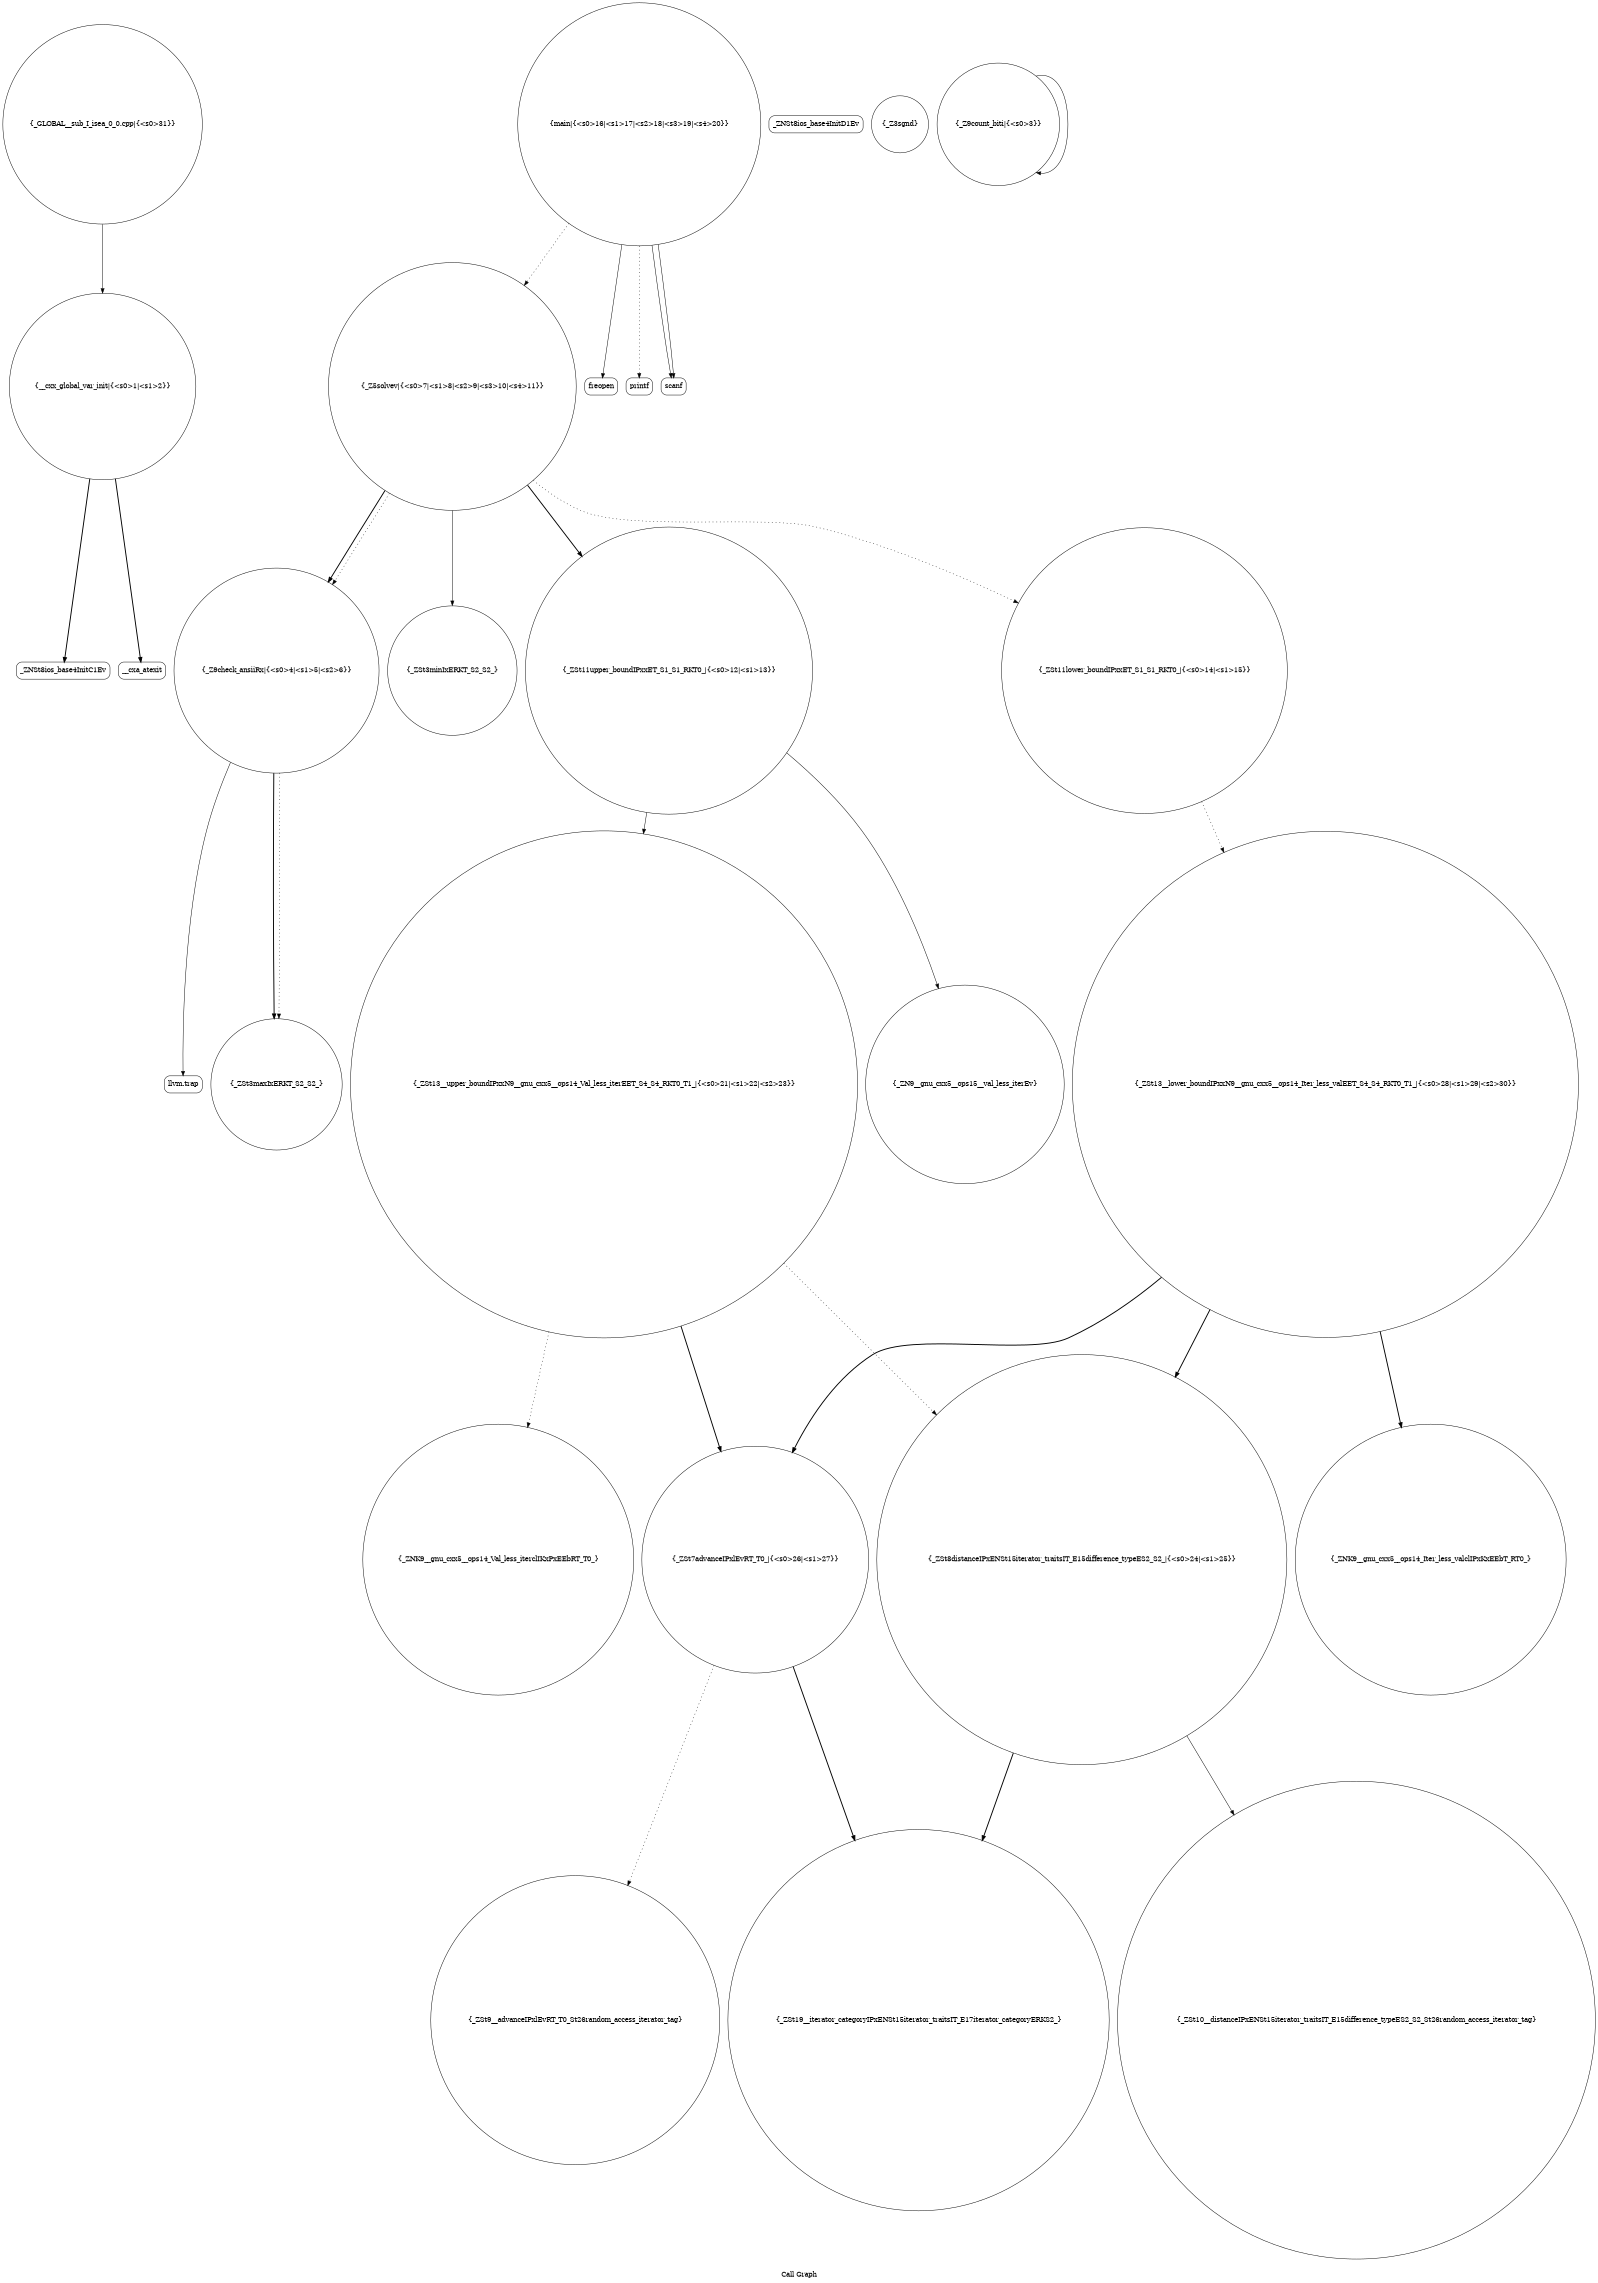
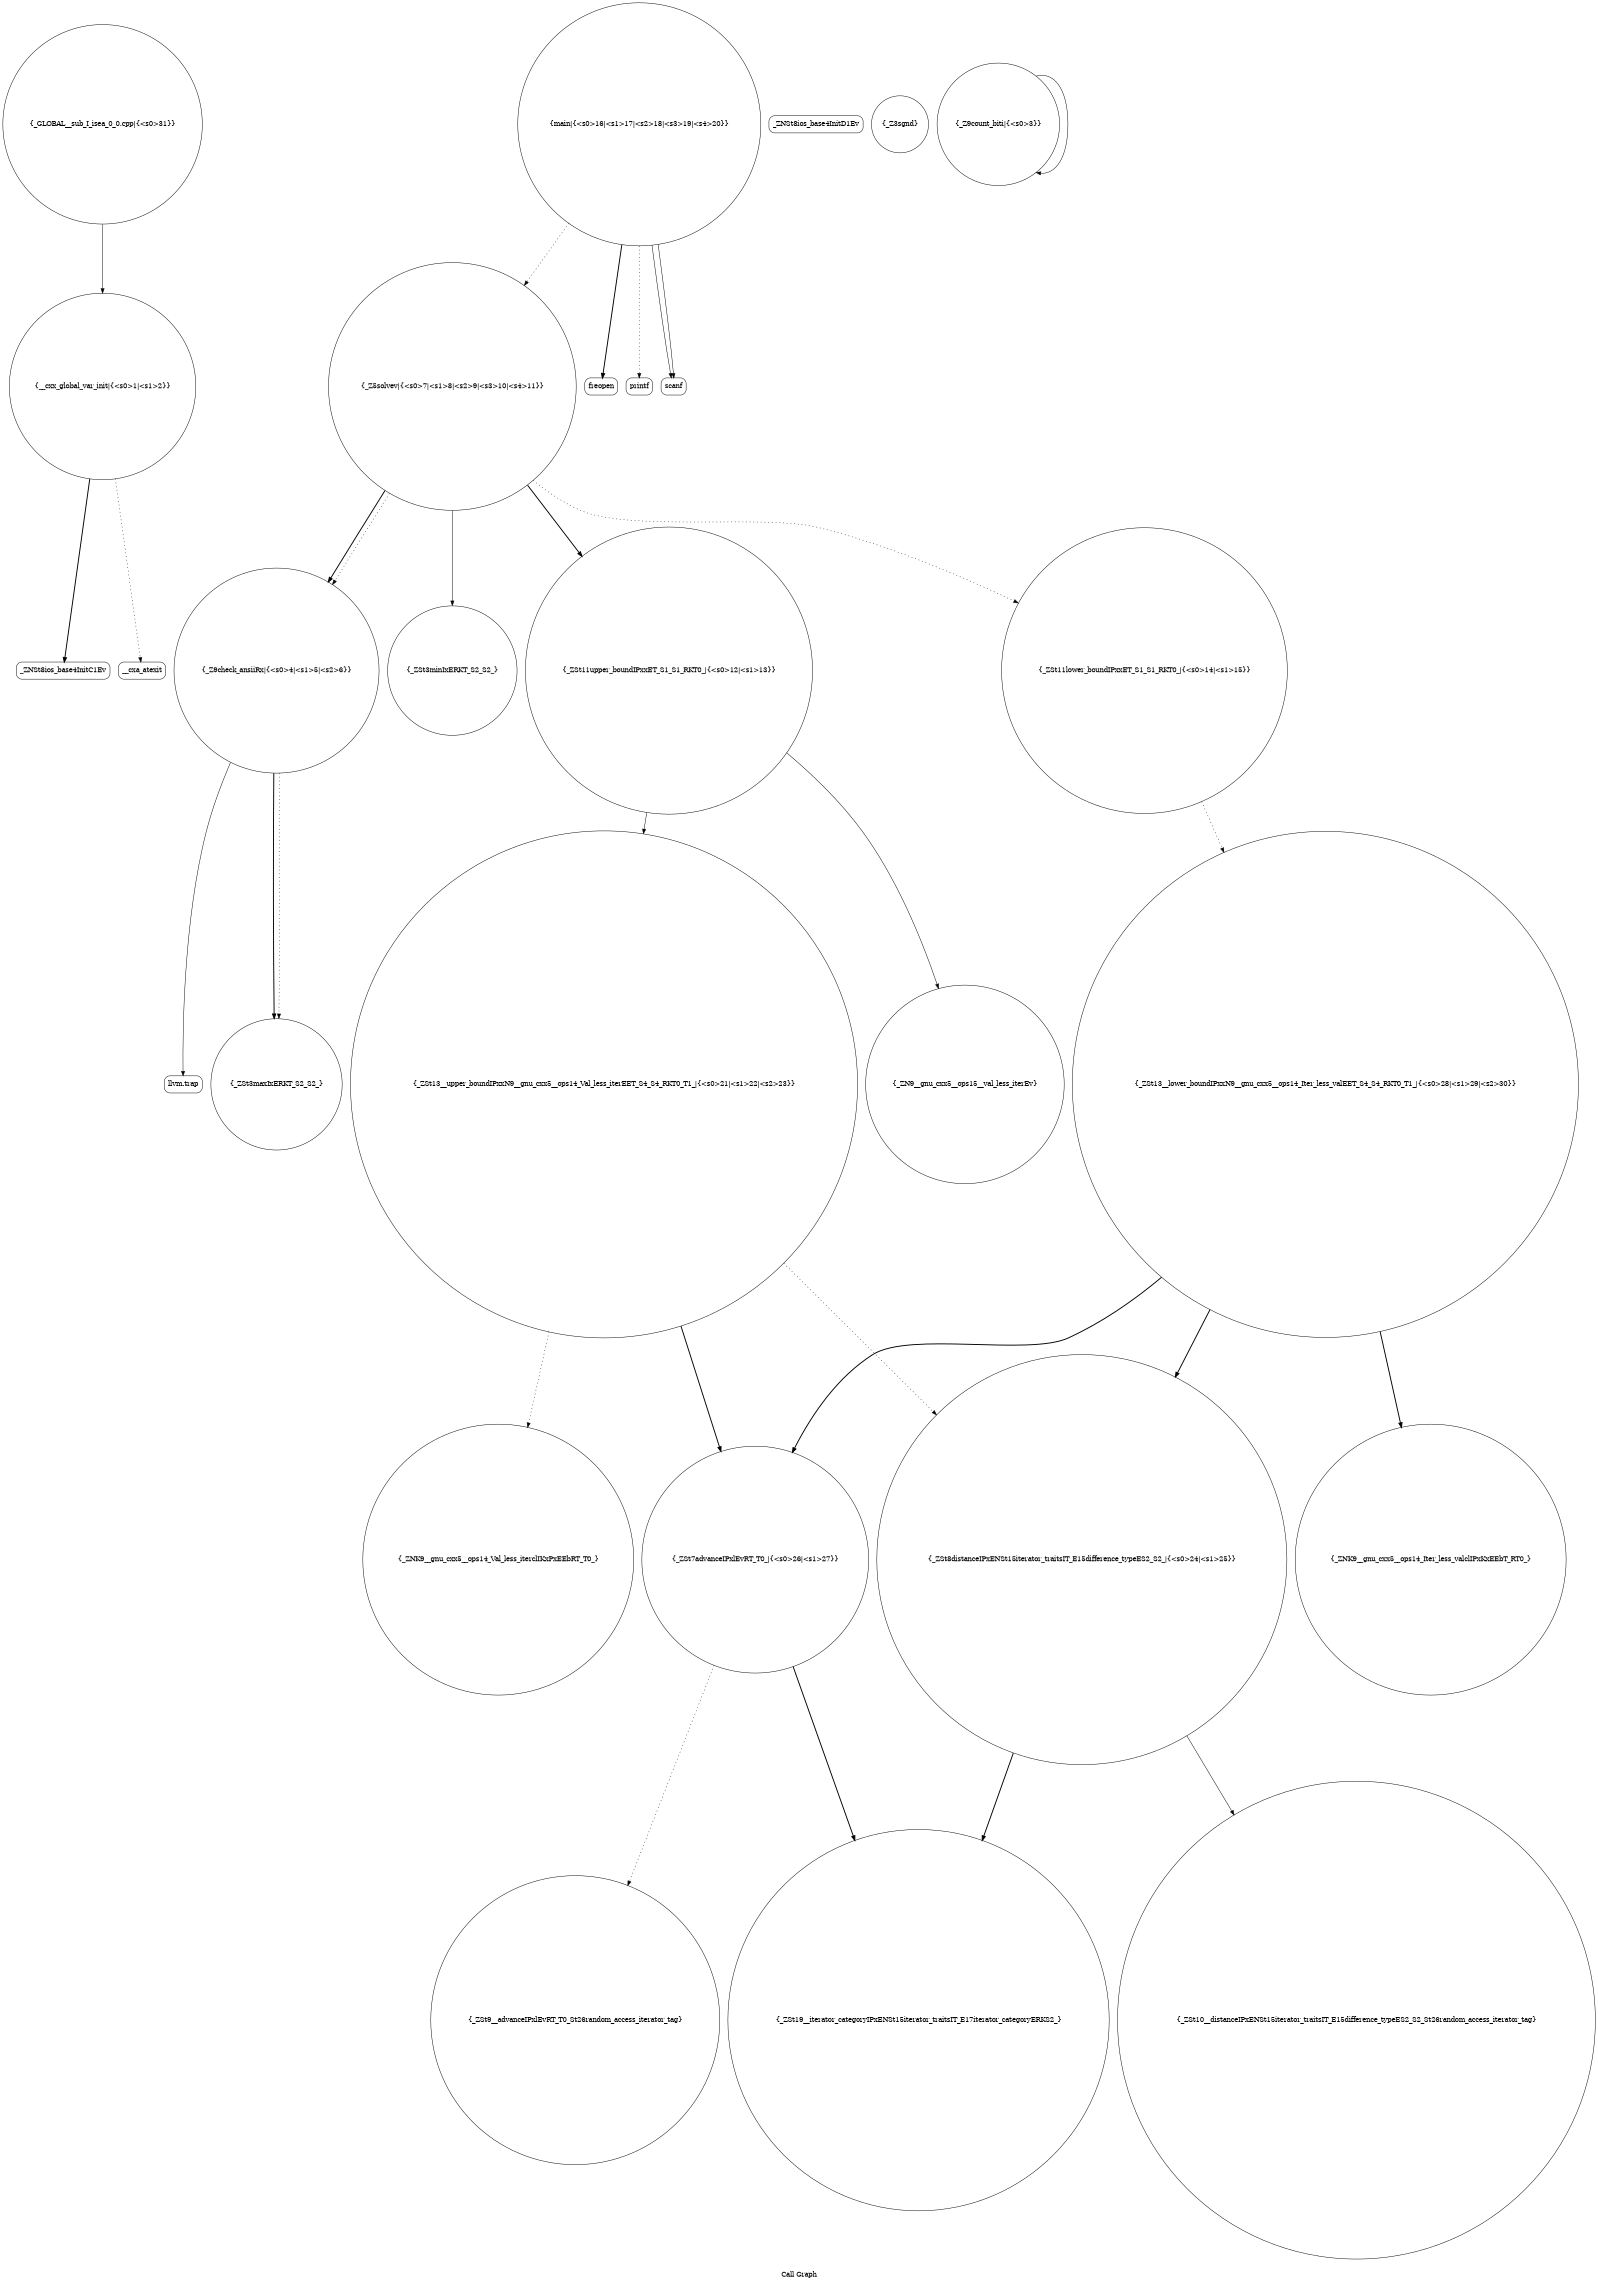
edge "{main|{<s0>16|<s1>17|<s2>18|<s3>19|<s4>20}}" -> "freopen": style solid -> bold
edge "{__cxx_global_var_init|{<s0>1|<s1>2}}" -> "__cxa_atexit": style bold -> dotted
